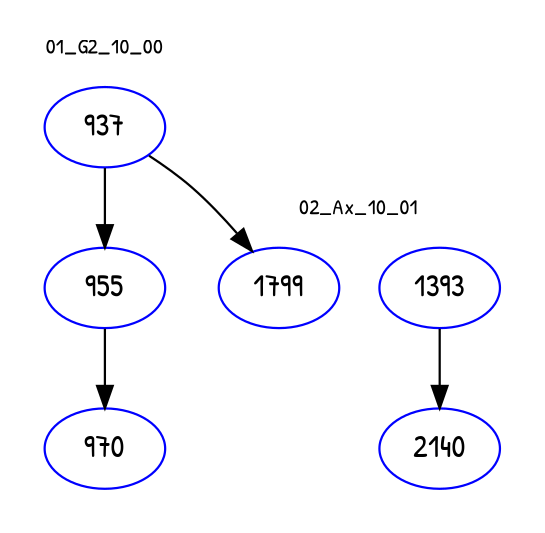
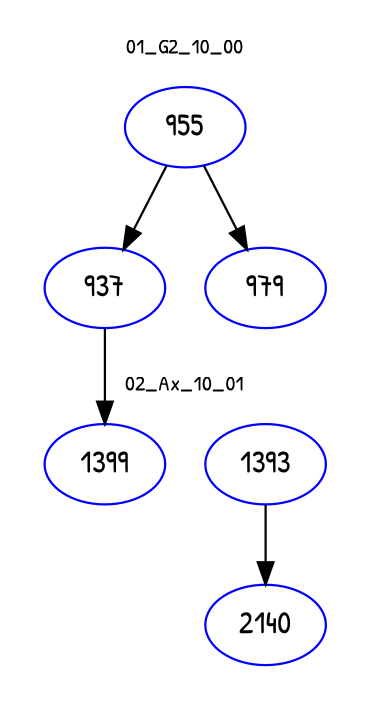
edge "937" -> "955": reversed
node "1799": label "1799" -> "1399"
node "970": label "970" -> "979"
